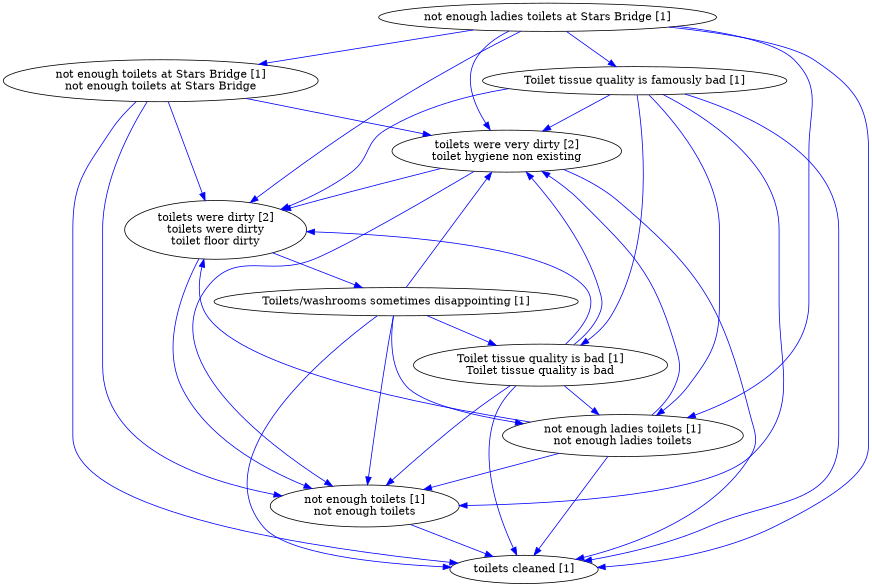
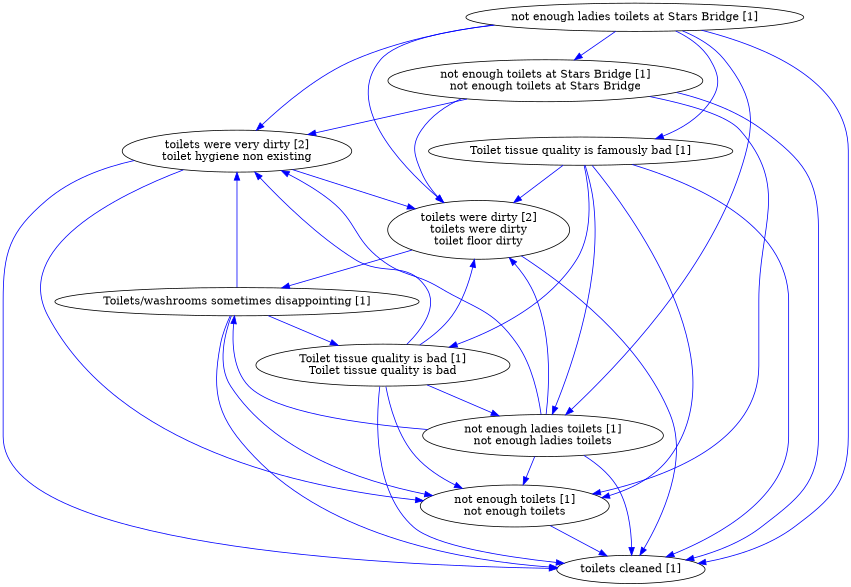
edge "Toilet tissue quality is famously bad [1]" -> "toilets were very dirty [2] toilet hygiene non existing": removed
edge "Toilets/washrooms sometimes disappointing [1]" -> "not enough ladies toilets [1] not enough ladies toilets": reversed
edge "toilets were dirty [2] toilets were dirty toilet floor dirty" -> "not enough toilets [1] not enough toilets": now "toilets were dirty [2] toilets were dirty toilet floor dirty" -> "toilets cleaned [1]"
